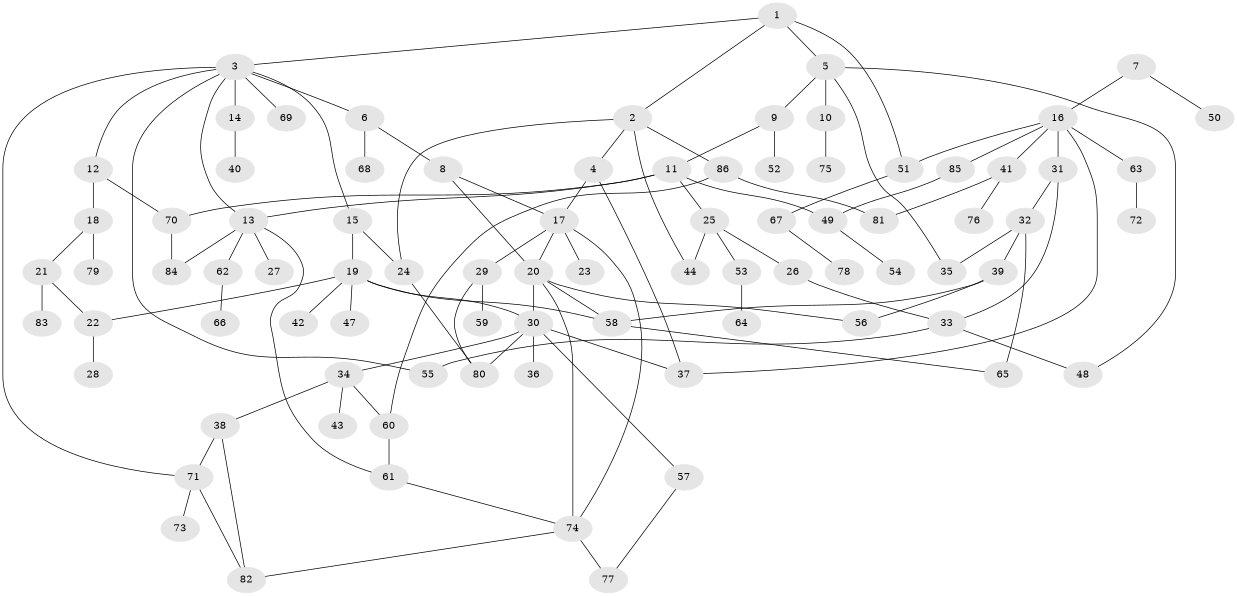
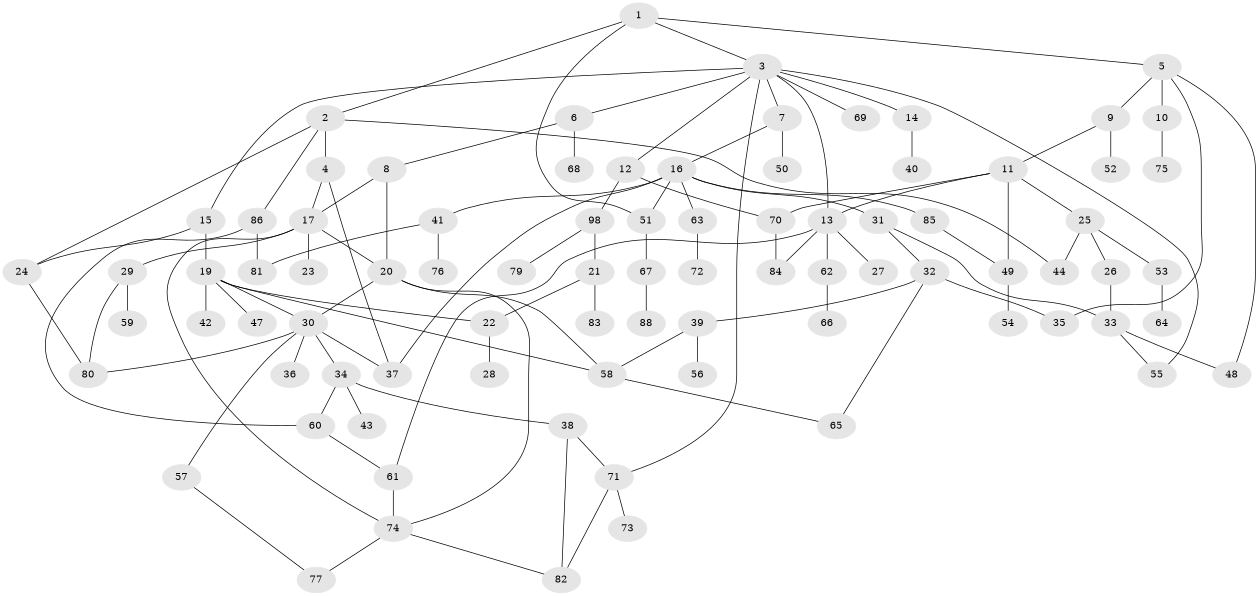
edge "3" -- "7": added
node "18": label "18" -> "98"
node "78": label "78" -> "88"
edge "20" -- "56": removed
